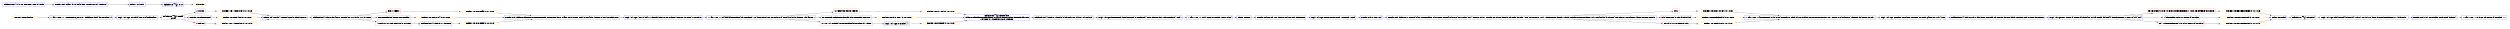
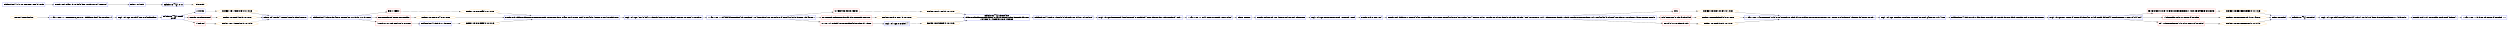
node "Boolean HexTeamEatLunch is now true.": label "Boolean HexTeamEatLunch is now true." -> "Boolean HexTeamEatLunch is now futuro."
